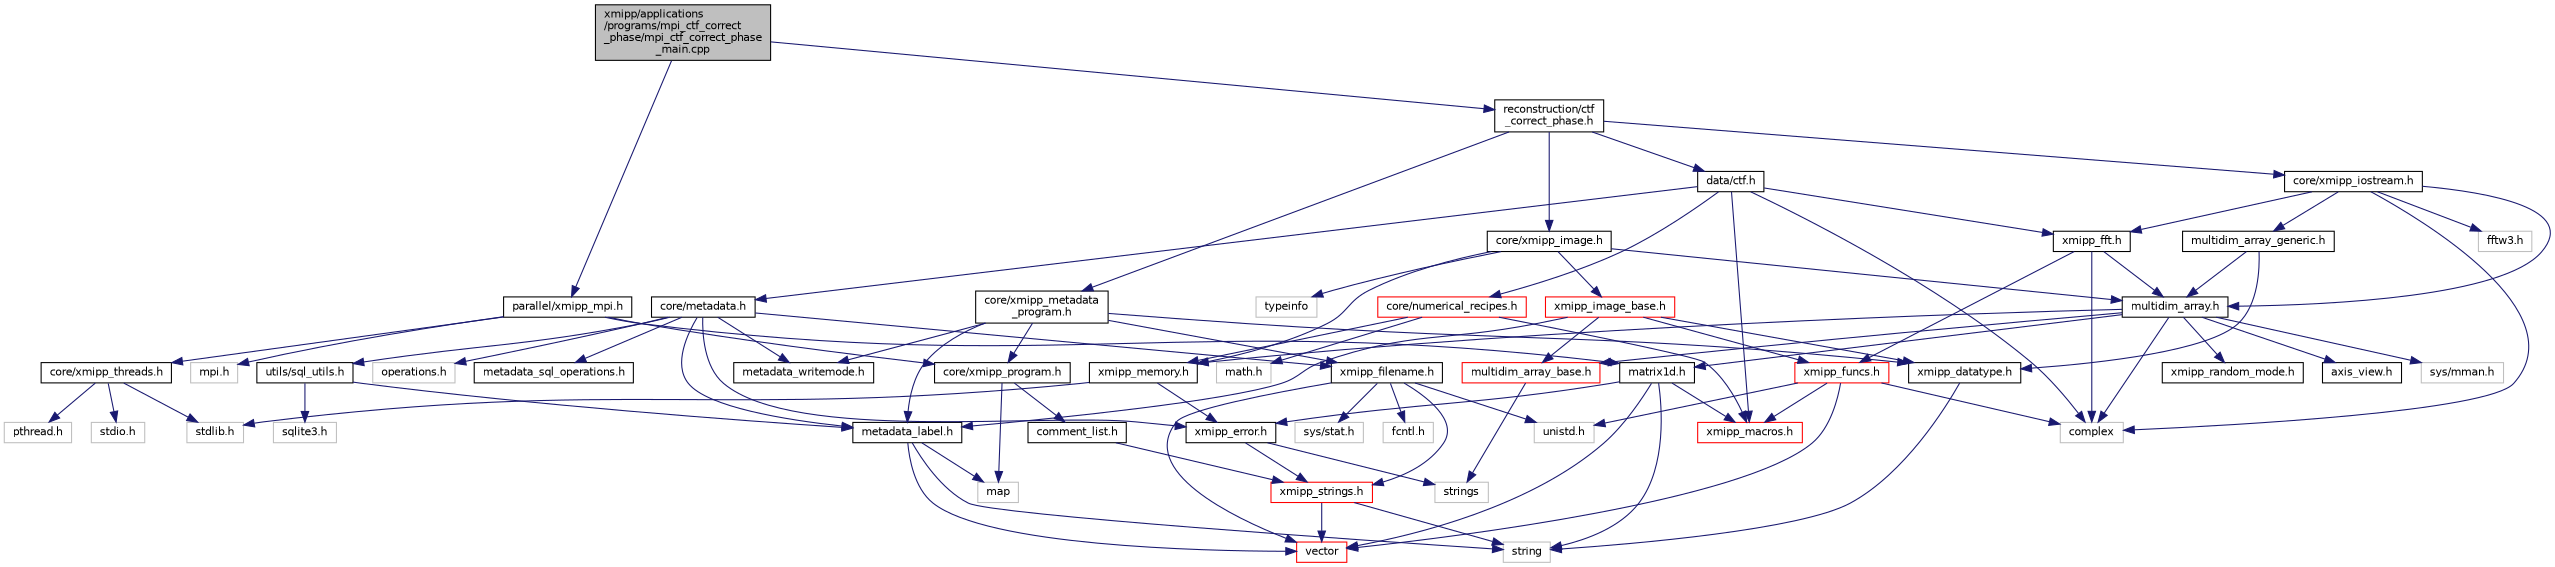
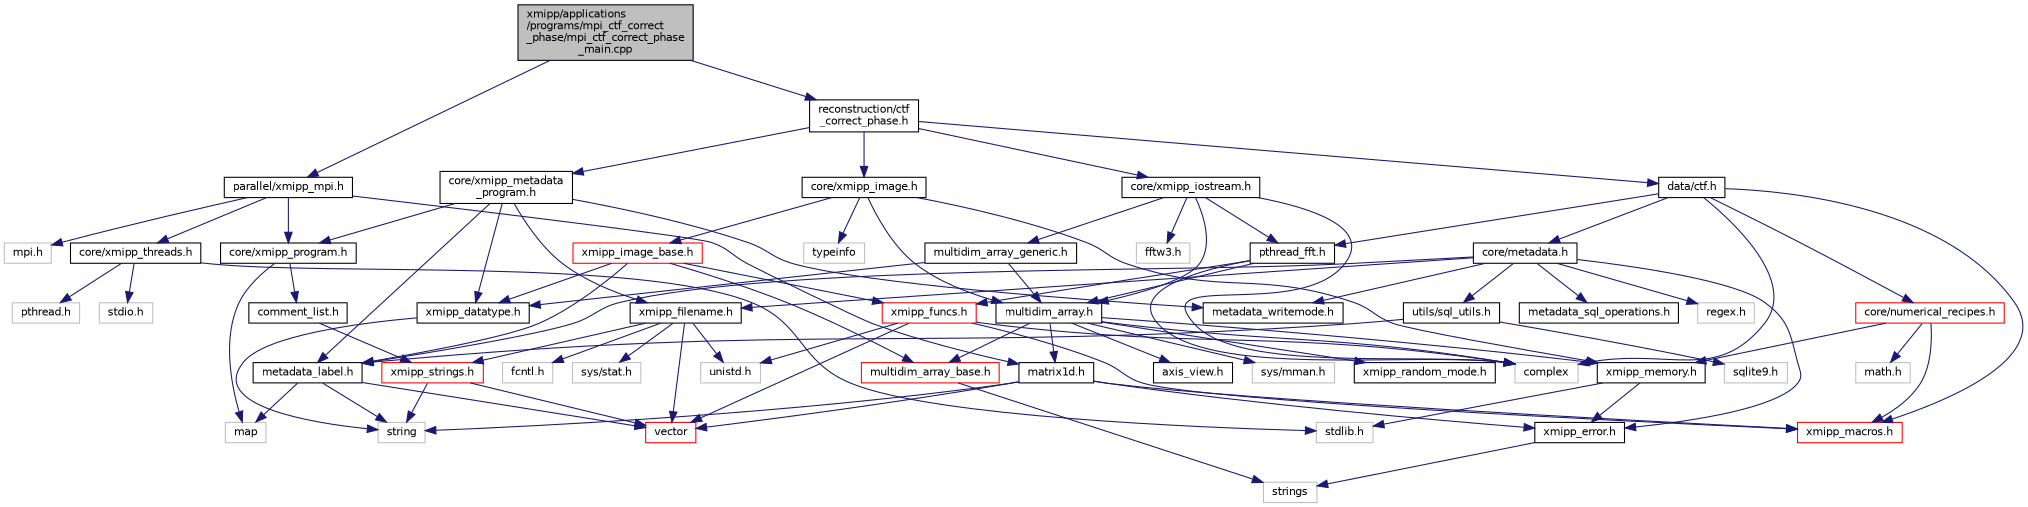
node "xmipp_fft.h": label "xmipp_fft.h" -> "pthread_fft.h"
node "operations.h": label "operations.h" -> "regex.h"
node "sqlite3.h": label "sqlite3.h" -> "sqlite9.h"
edge "xmipp_error.h" -> "xmipp_strings.h": removed
